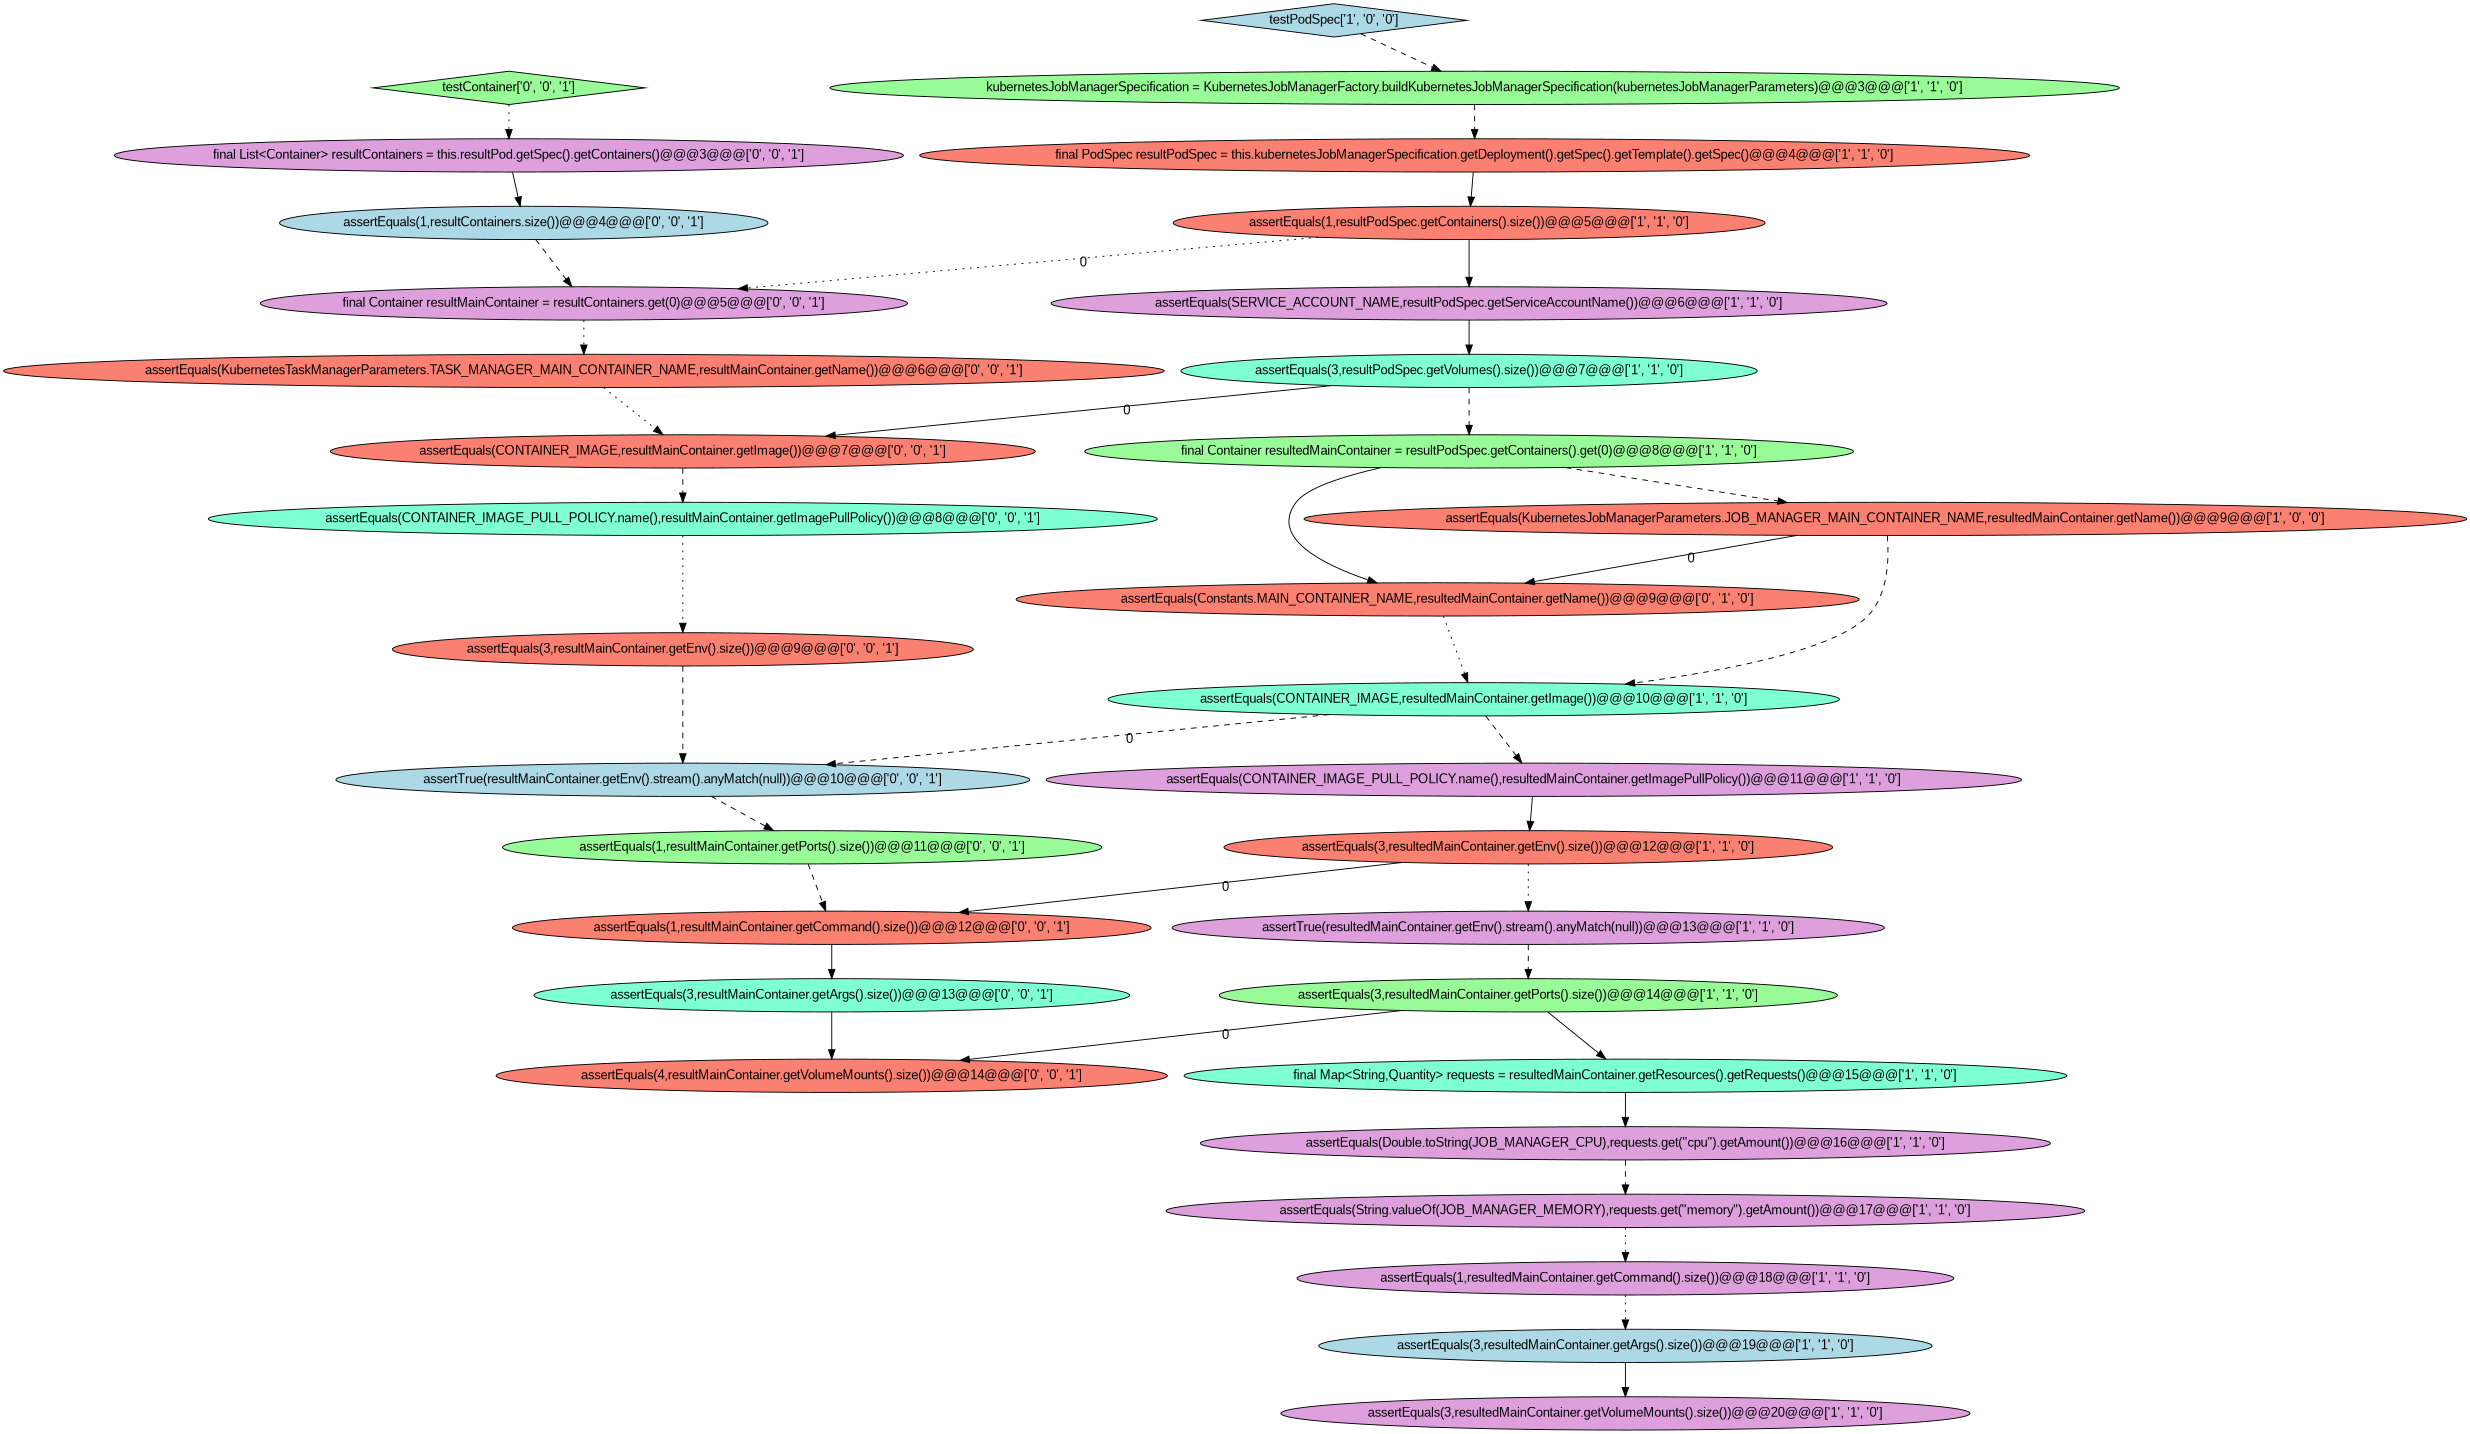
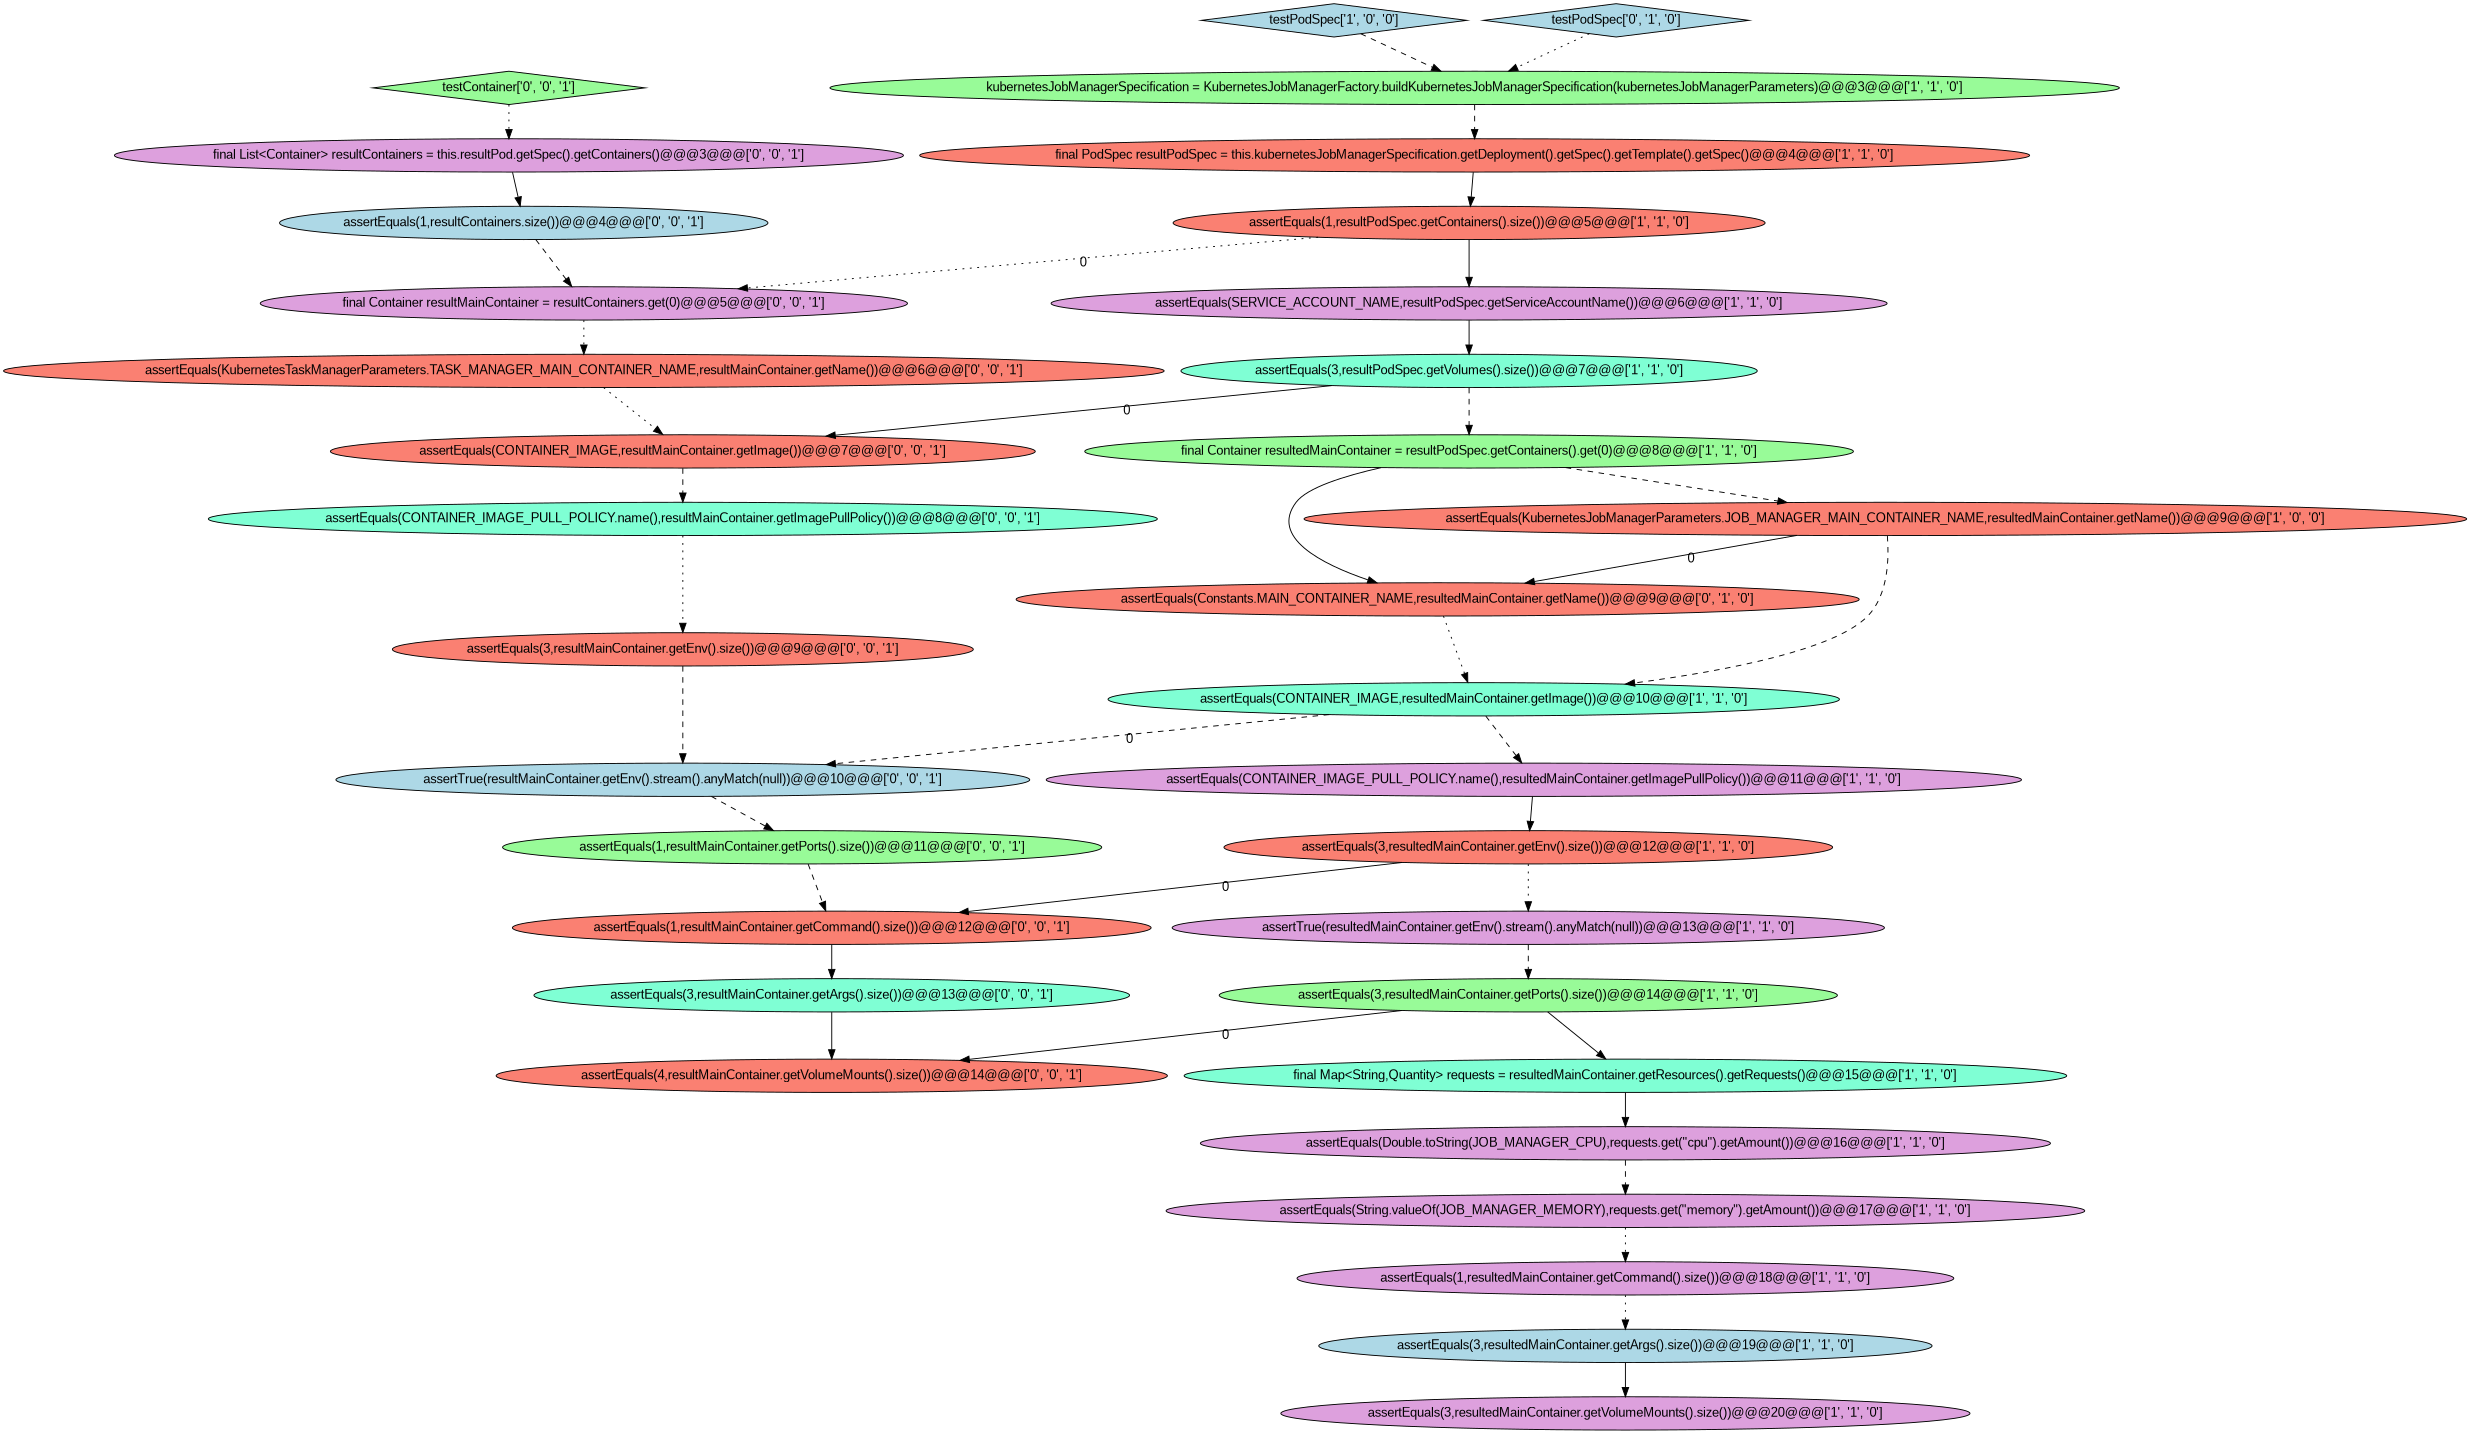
node "testPodSpec['0', '1', '0']": added
